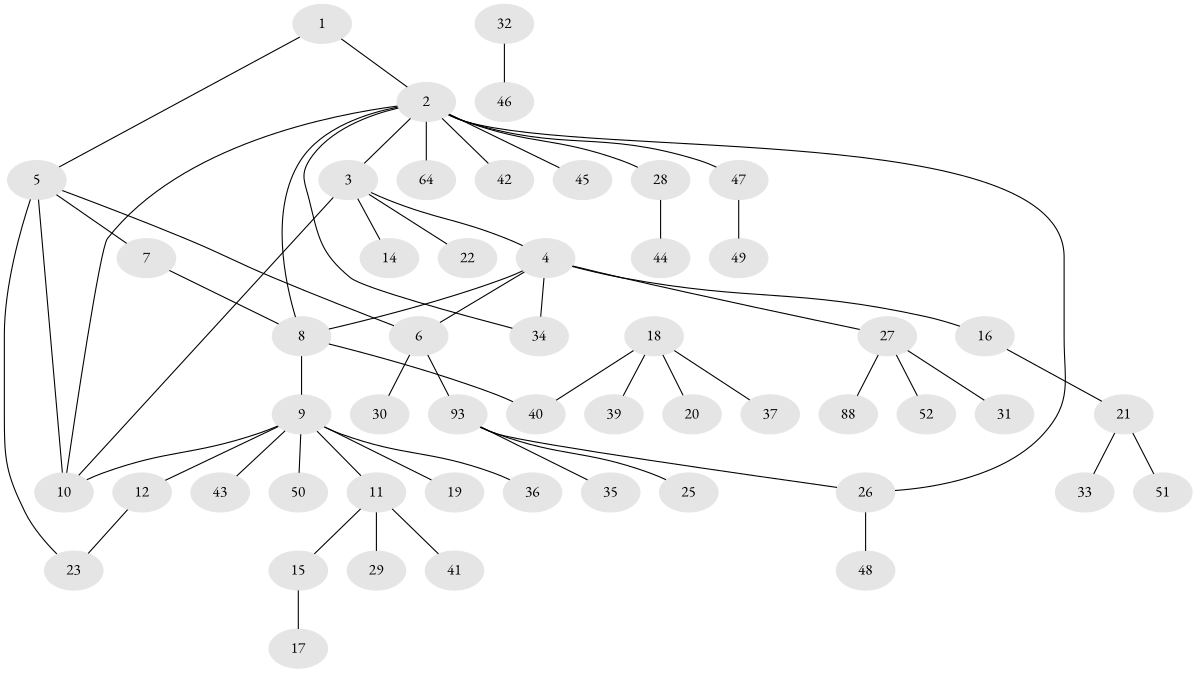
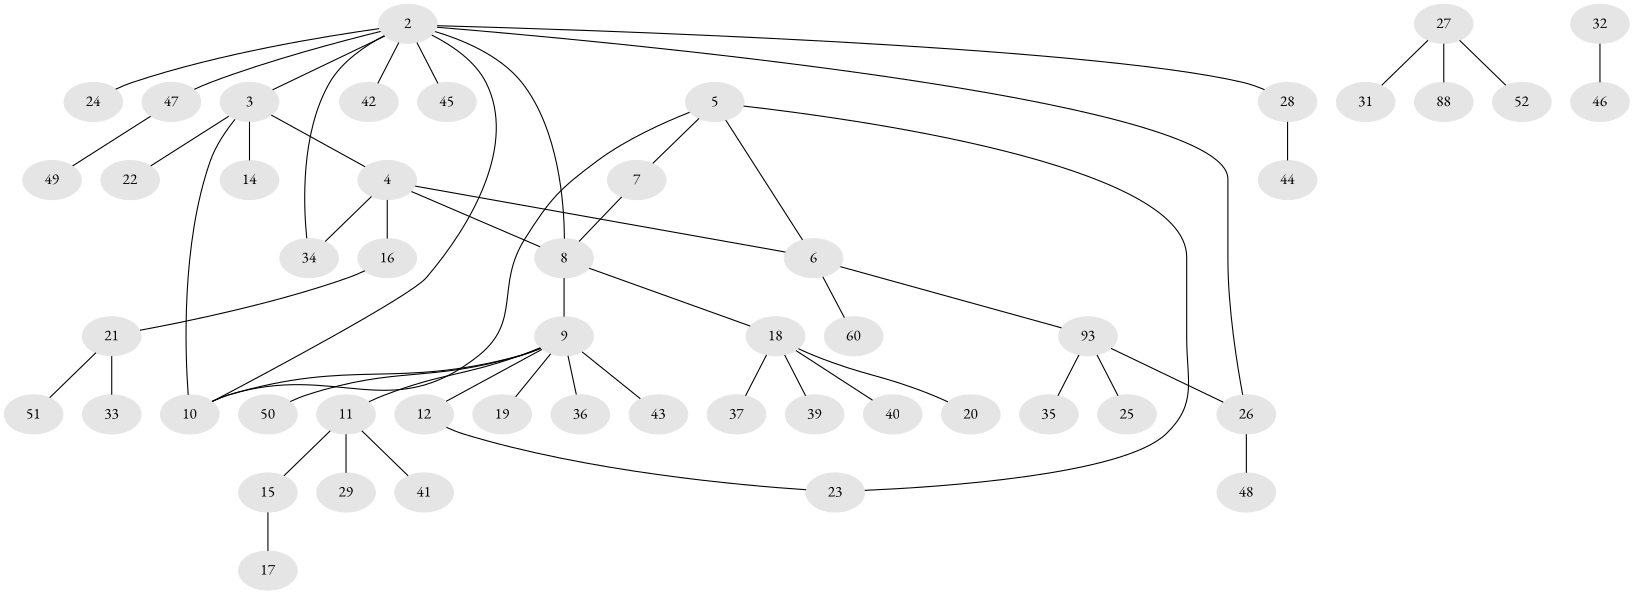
node "1": removed
node "64": label "64" -> "24"
edge "4" -- "27": removed
edge "8" -- "40": now "8" -- "18"
node "30": label "30" -> "60"
